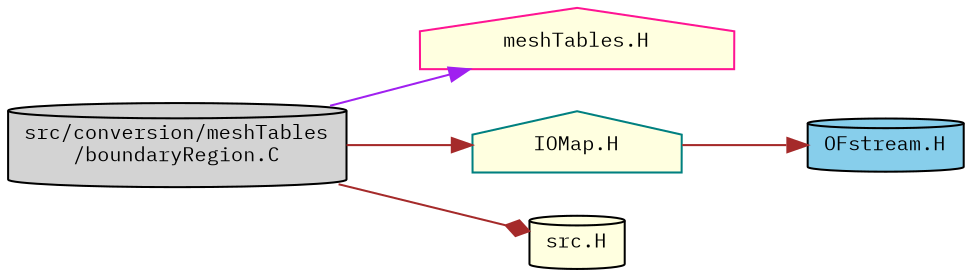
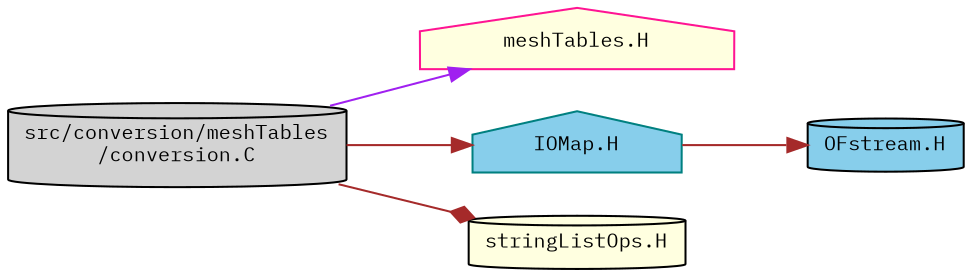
node "src/conversion/meshTables /boundaryRegion.C": label "src/conversion/meshTables /boundaryRegion.C" -> "src/conversion/meshTables /conversion.C"
node "IOMap.H": fillcolor lightyellow -> skyblue
node "src.H": label "src.H" -> "stringListOps.H"
